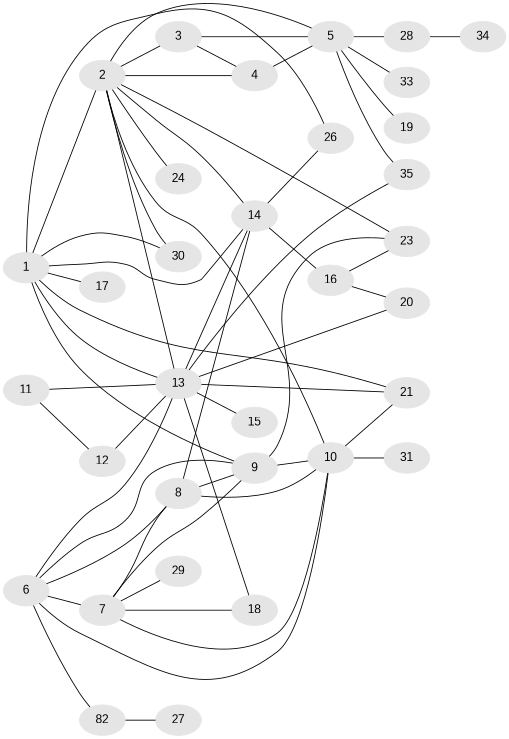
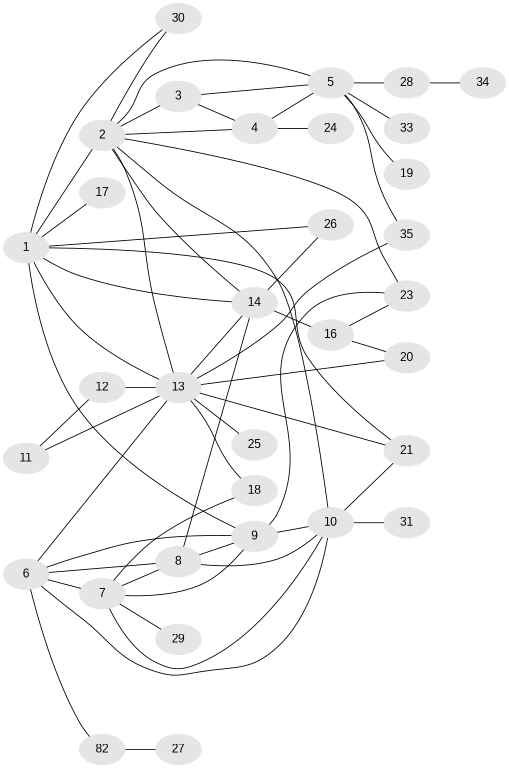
edge "2" -- "24": now "4" -- "24"
node "15": label "15" -> "25"
